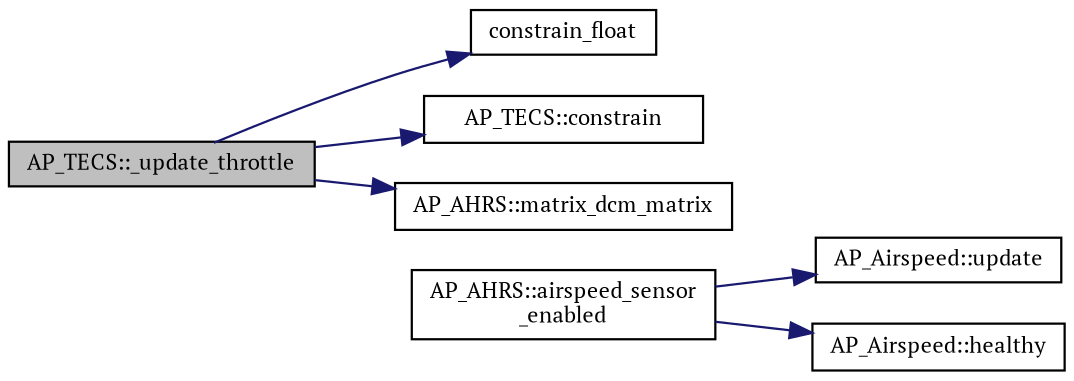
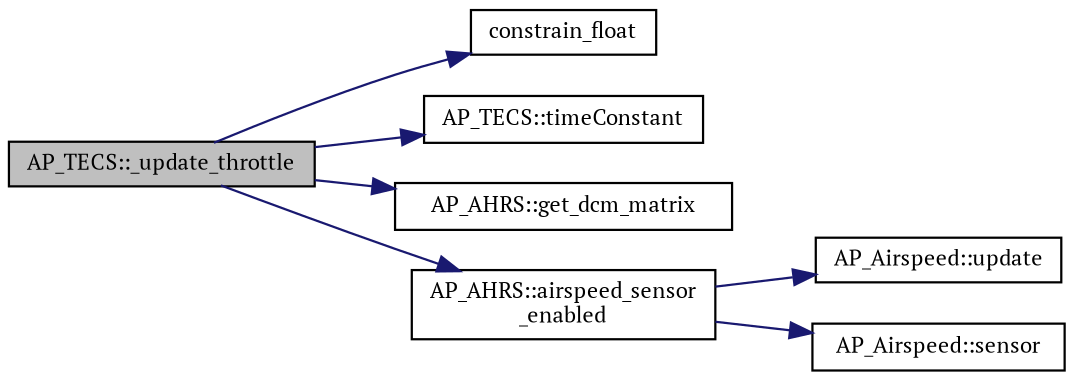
node "AP_TECS::constrain": label "AP_TECS::constrain" -> "AP_TECS::timeConstant"
node "AP_AHRS::matrix_dcm_matrix": label "AP_AHRS::matrix_dcm_matrix" -> "AP_AHRS::get_dcm_matrix"
edge "AP_TECS::_update_throttle" -> "AP_AHRS::airspeed_sensor _enabled": added
node "AP_Airspeed::healthy": label "AP_Airspeed::healthy" -> "AP_Airspeed::sensor"
